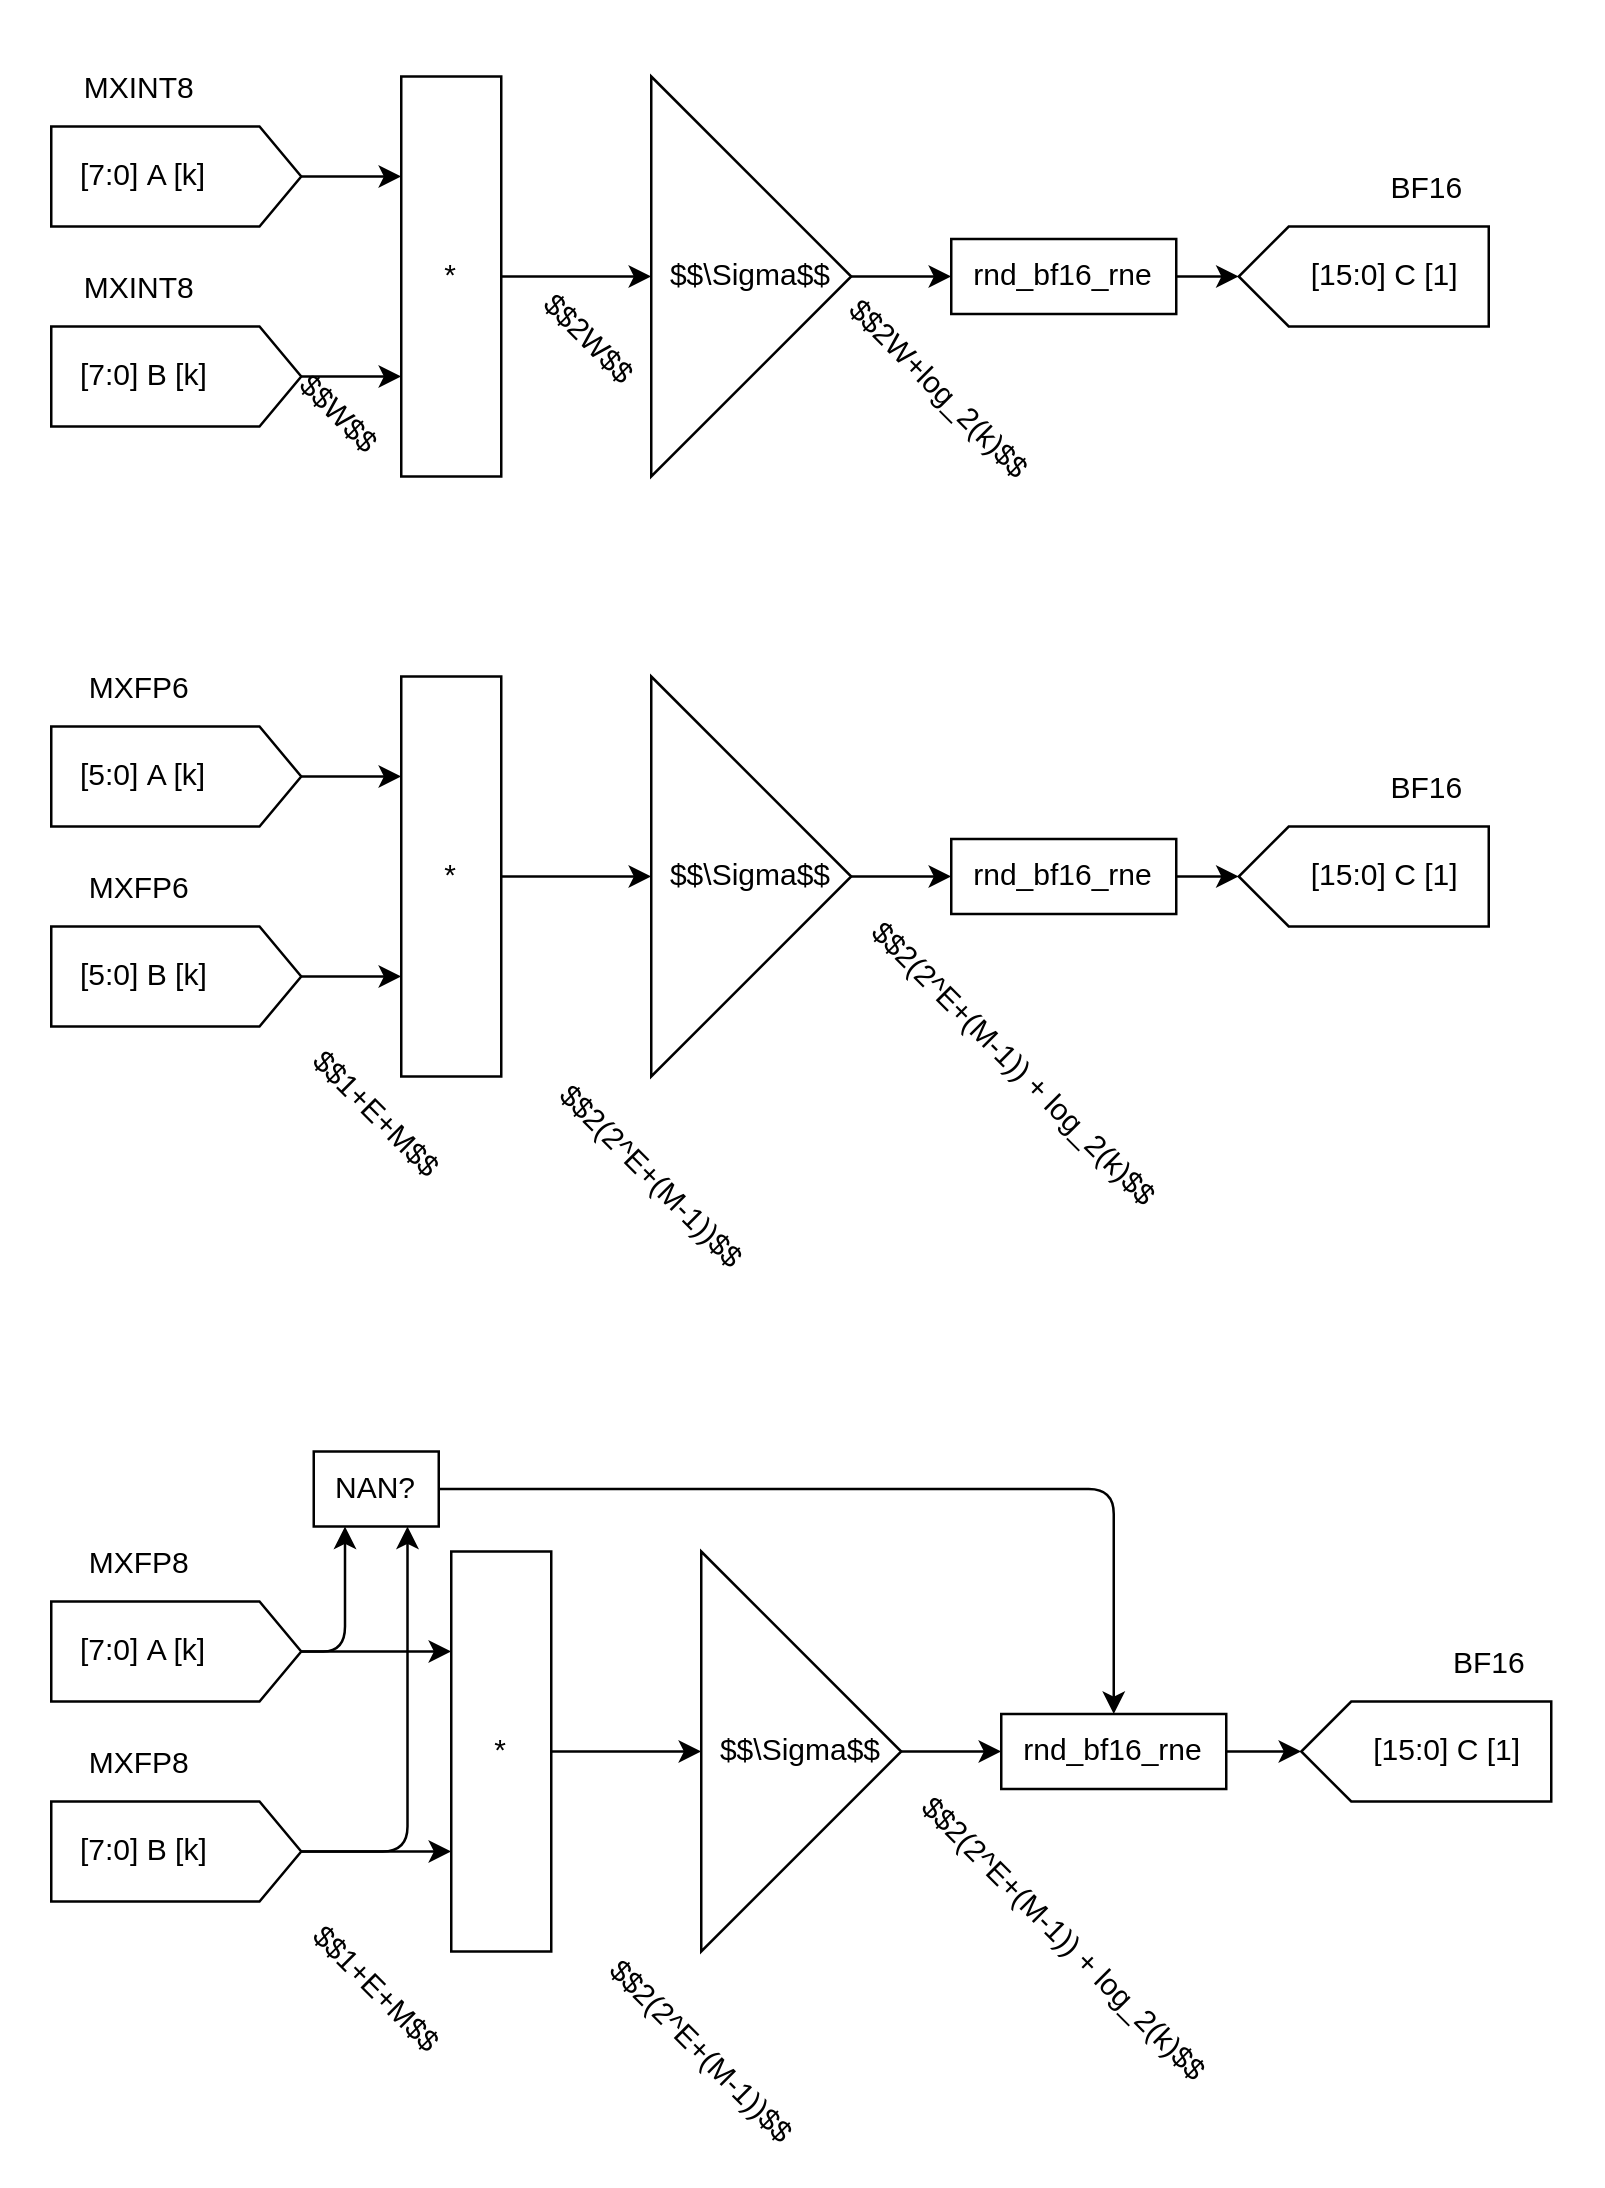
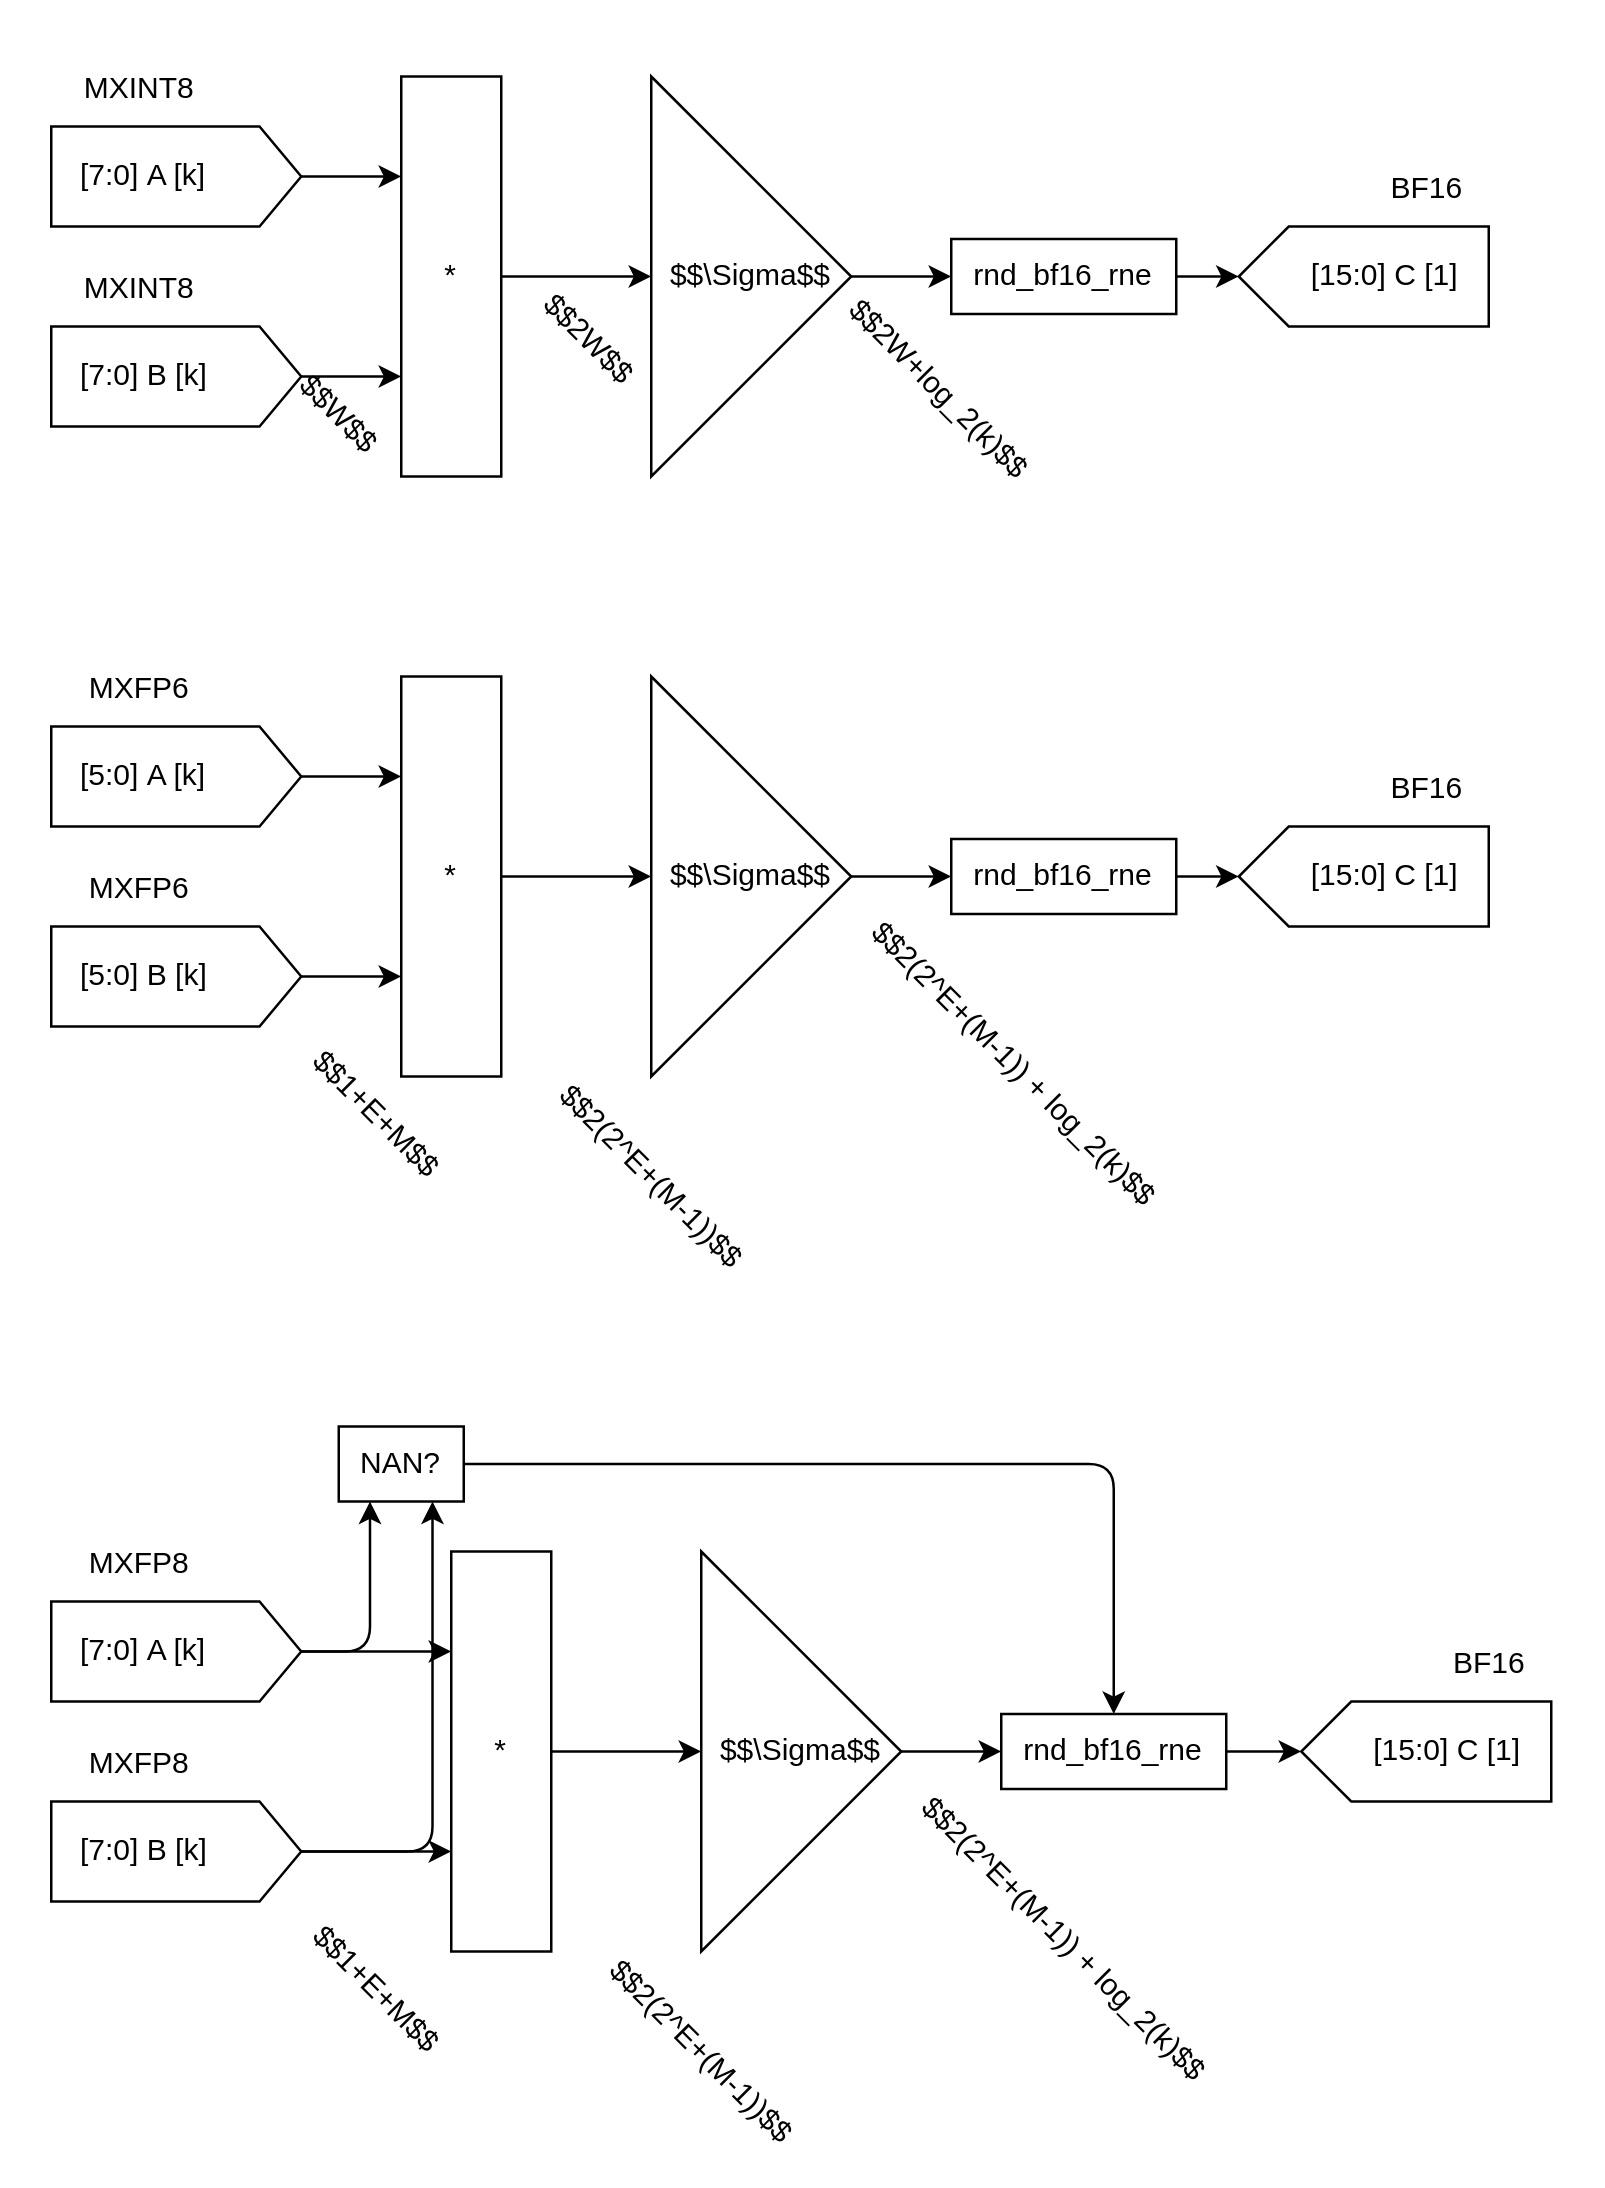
node "NAN?": moved (376, 1489) -> (401, 1464)
